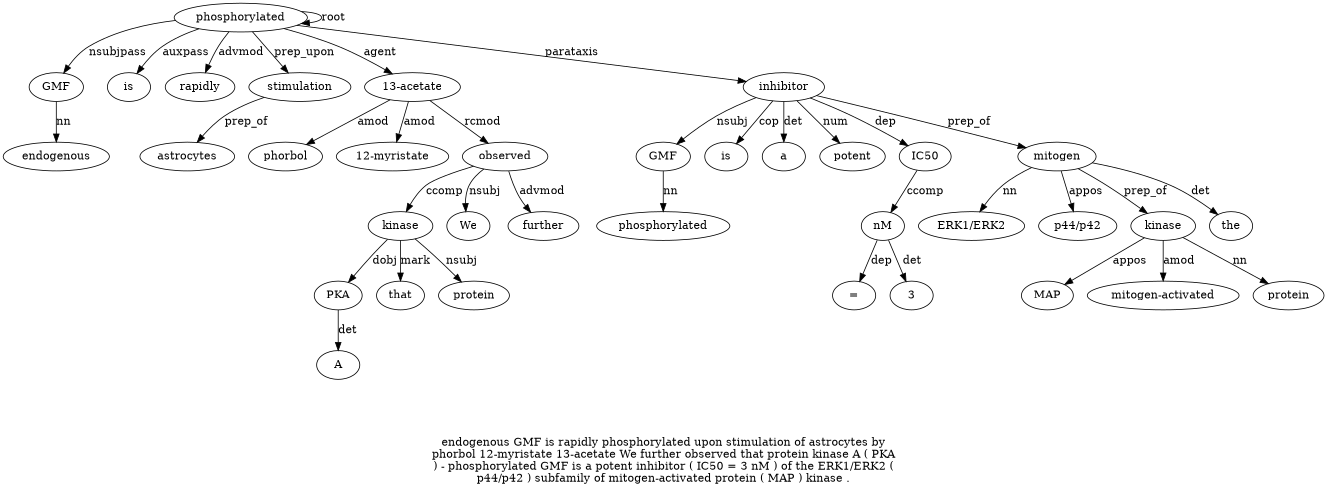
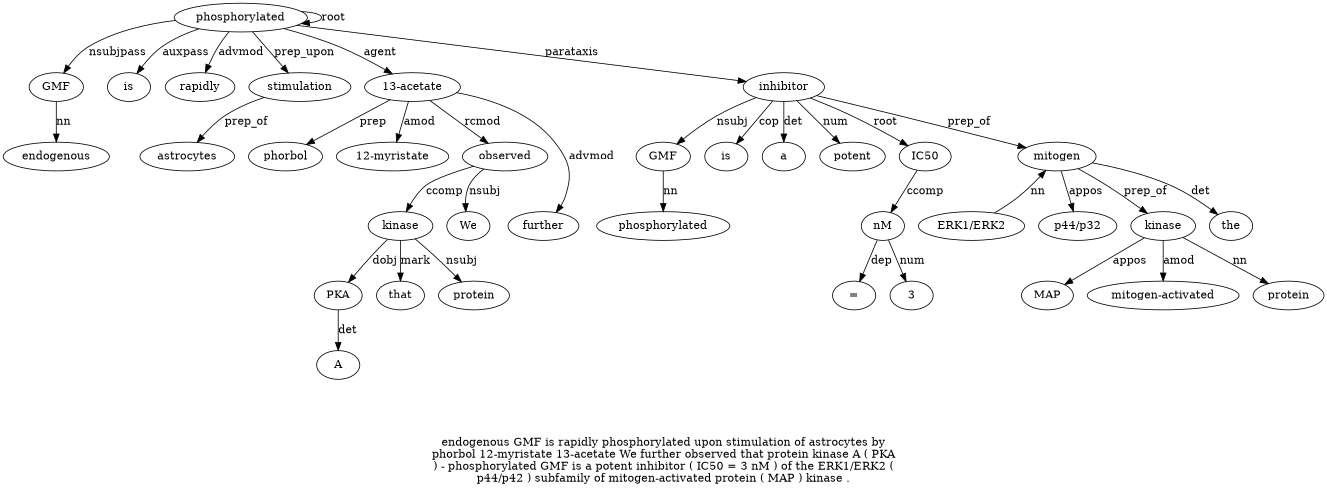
edge "13-acetate" -> "phorbol": label "amod" -> "prep"
edge "inhibitor" -> "IC50": label "dep" -> "root"
edge "mitogen" -> "ERK1/ERK2": reversed
edge "observed" -> "further": now "13-acetate" -> "further"
node "p44/p42": label "p44/p42" -> "p44/p32"
edge "nM" -> "3": label "det" -> "num"
